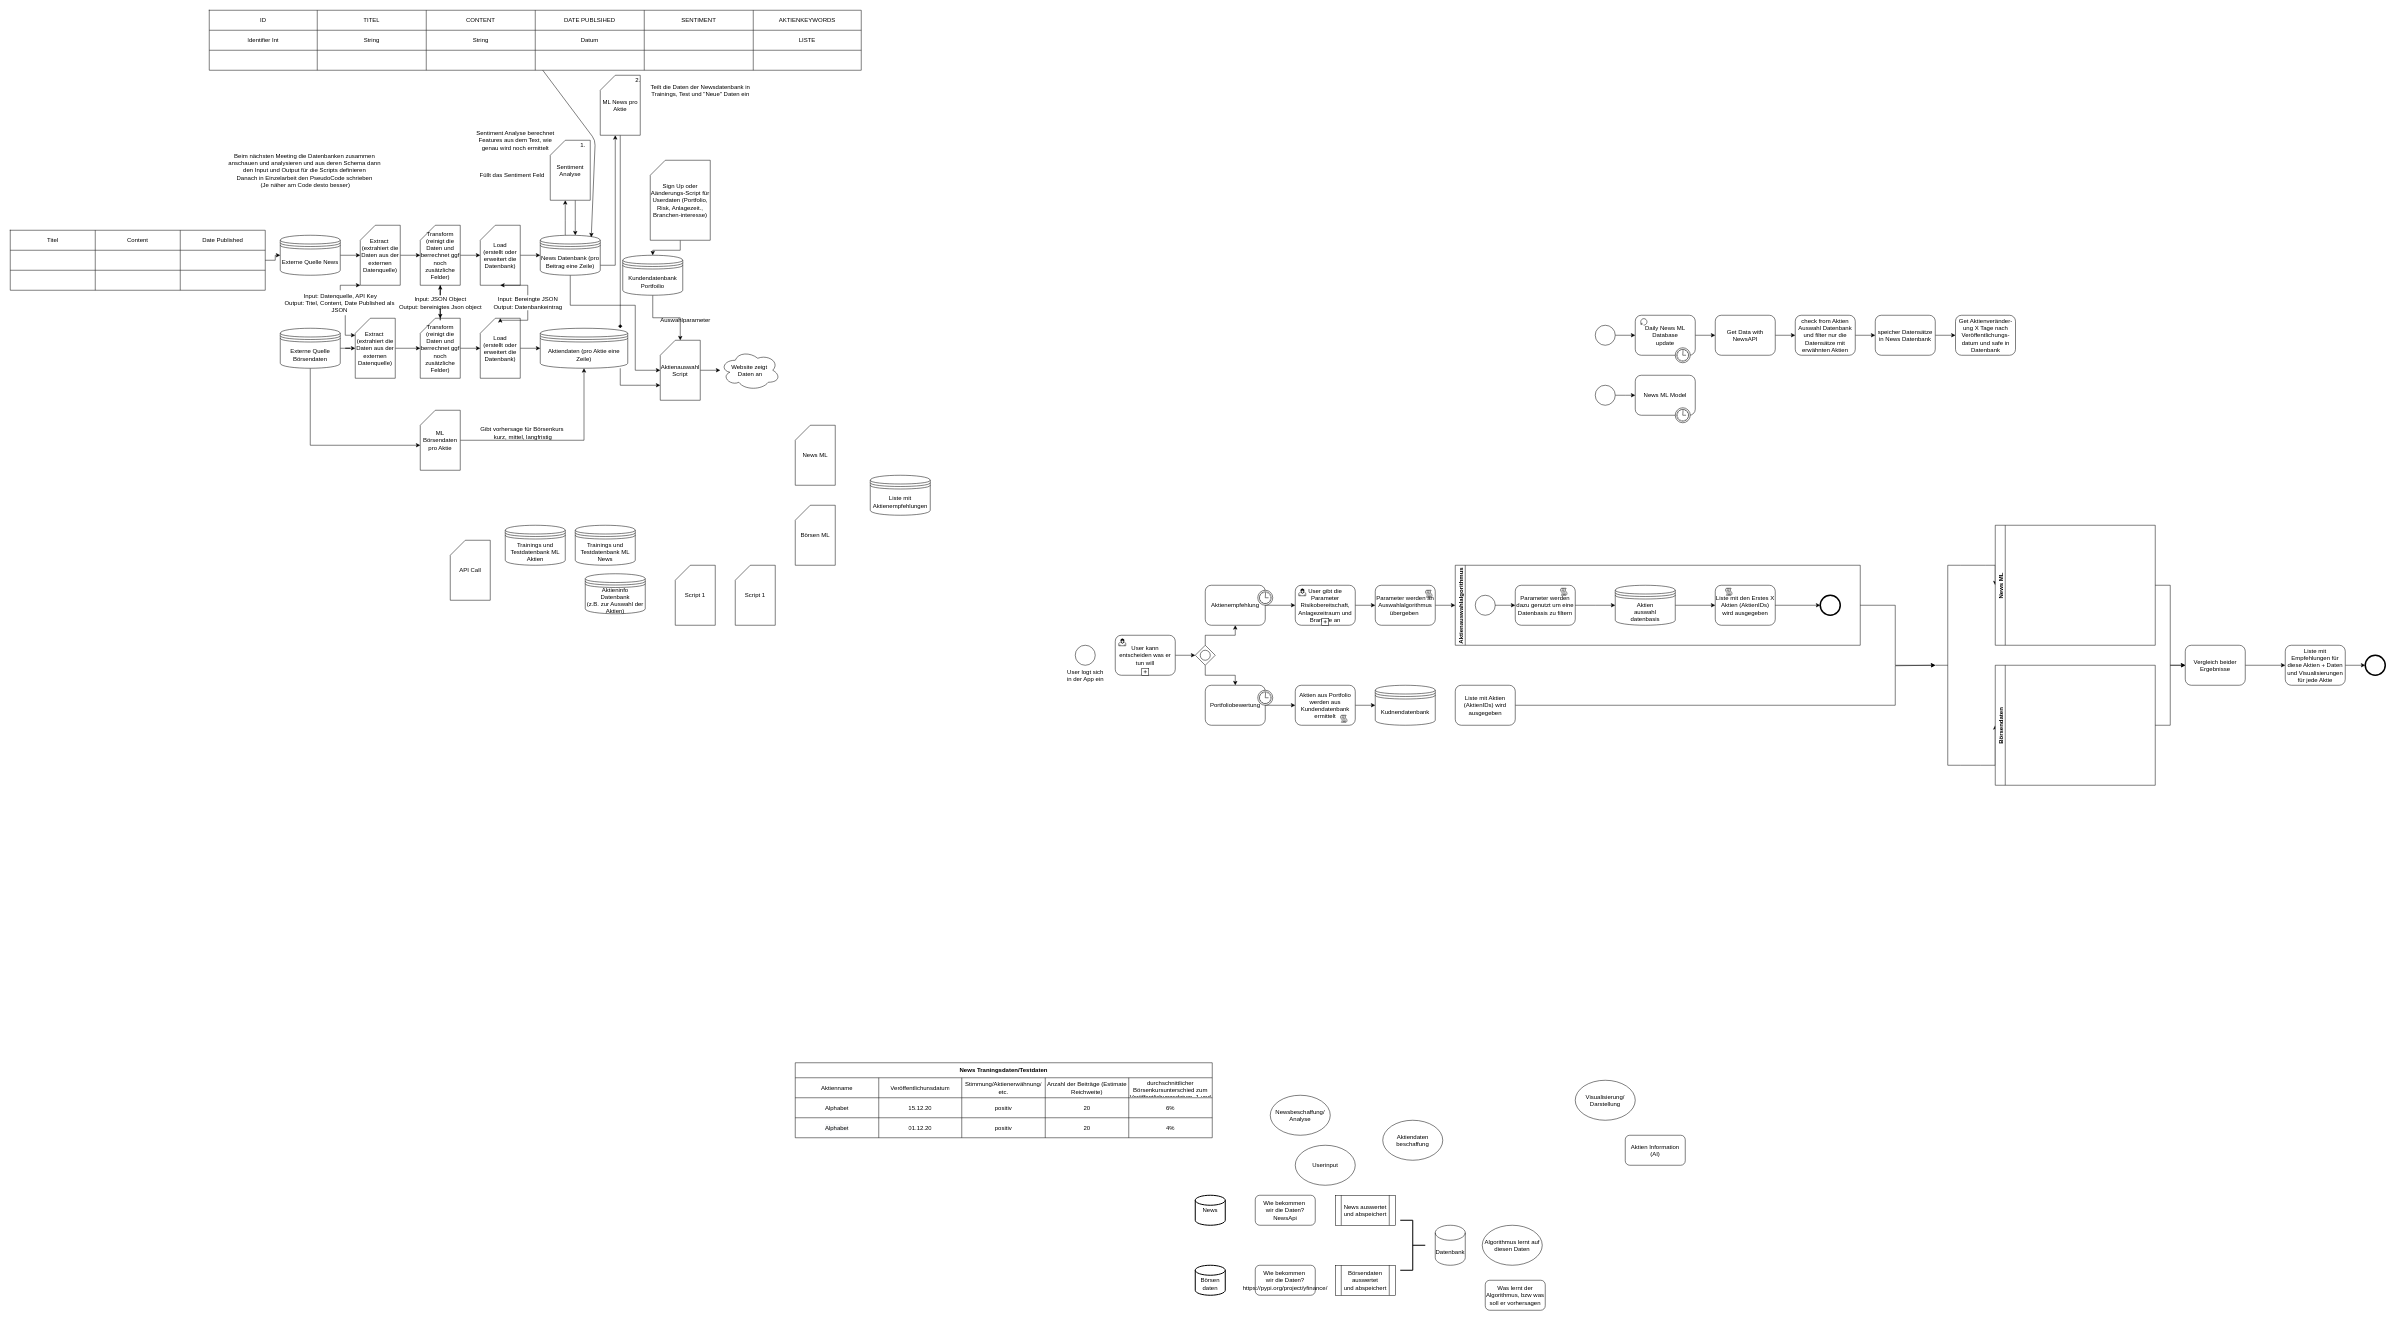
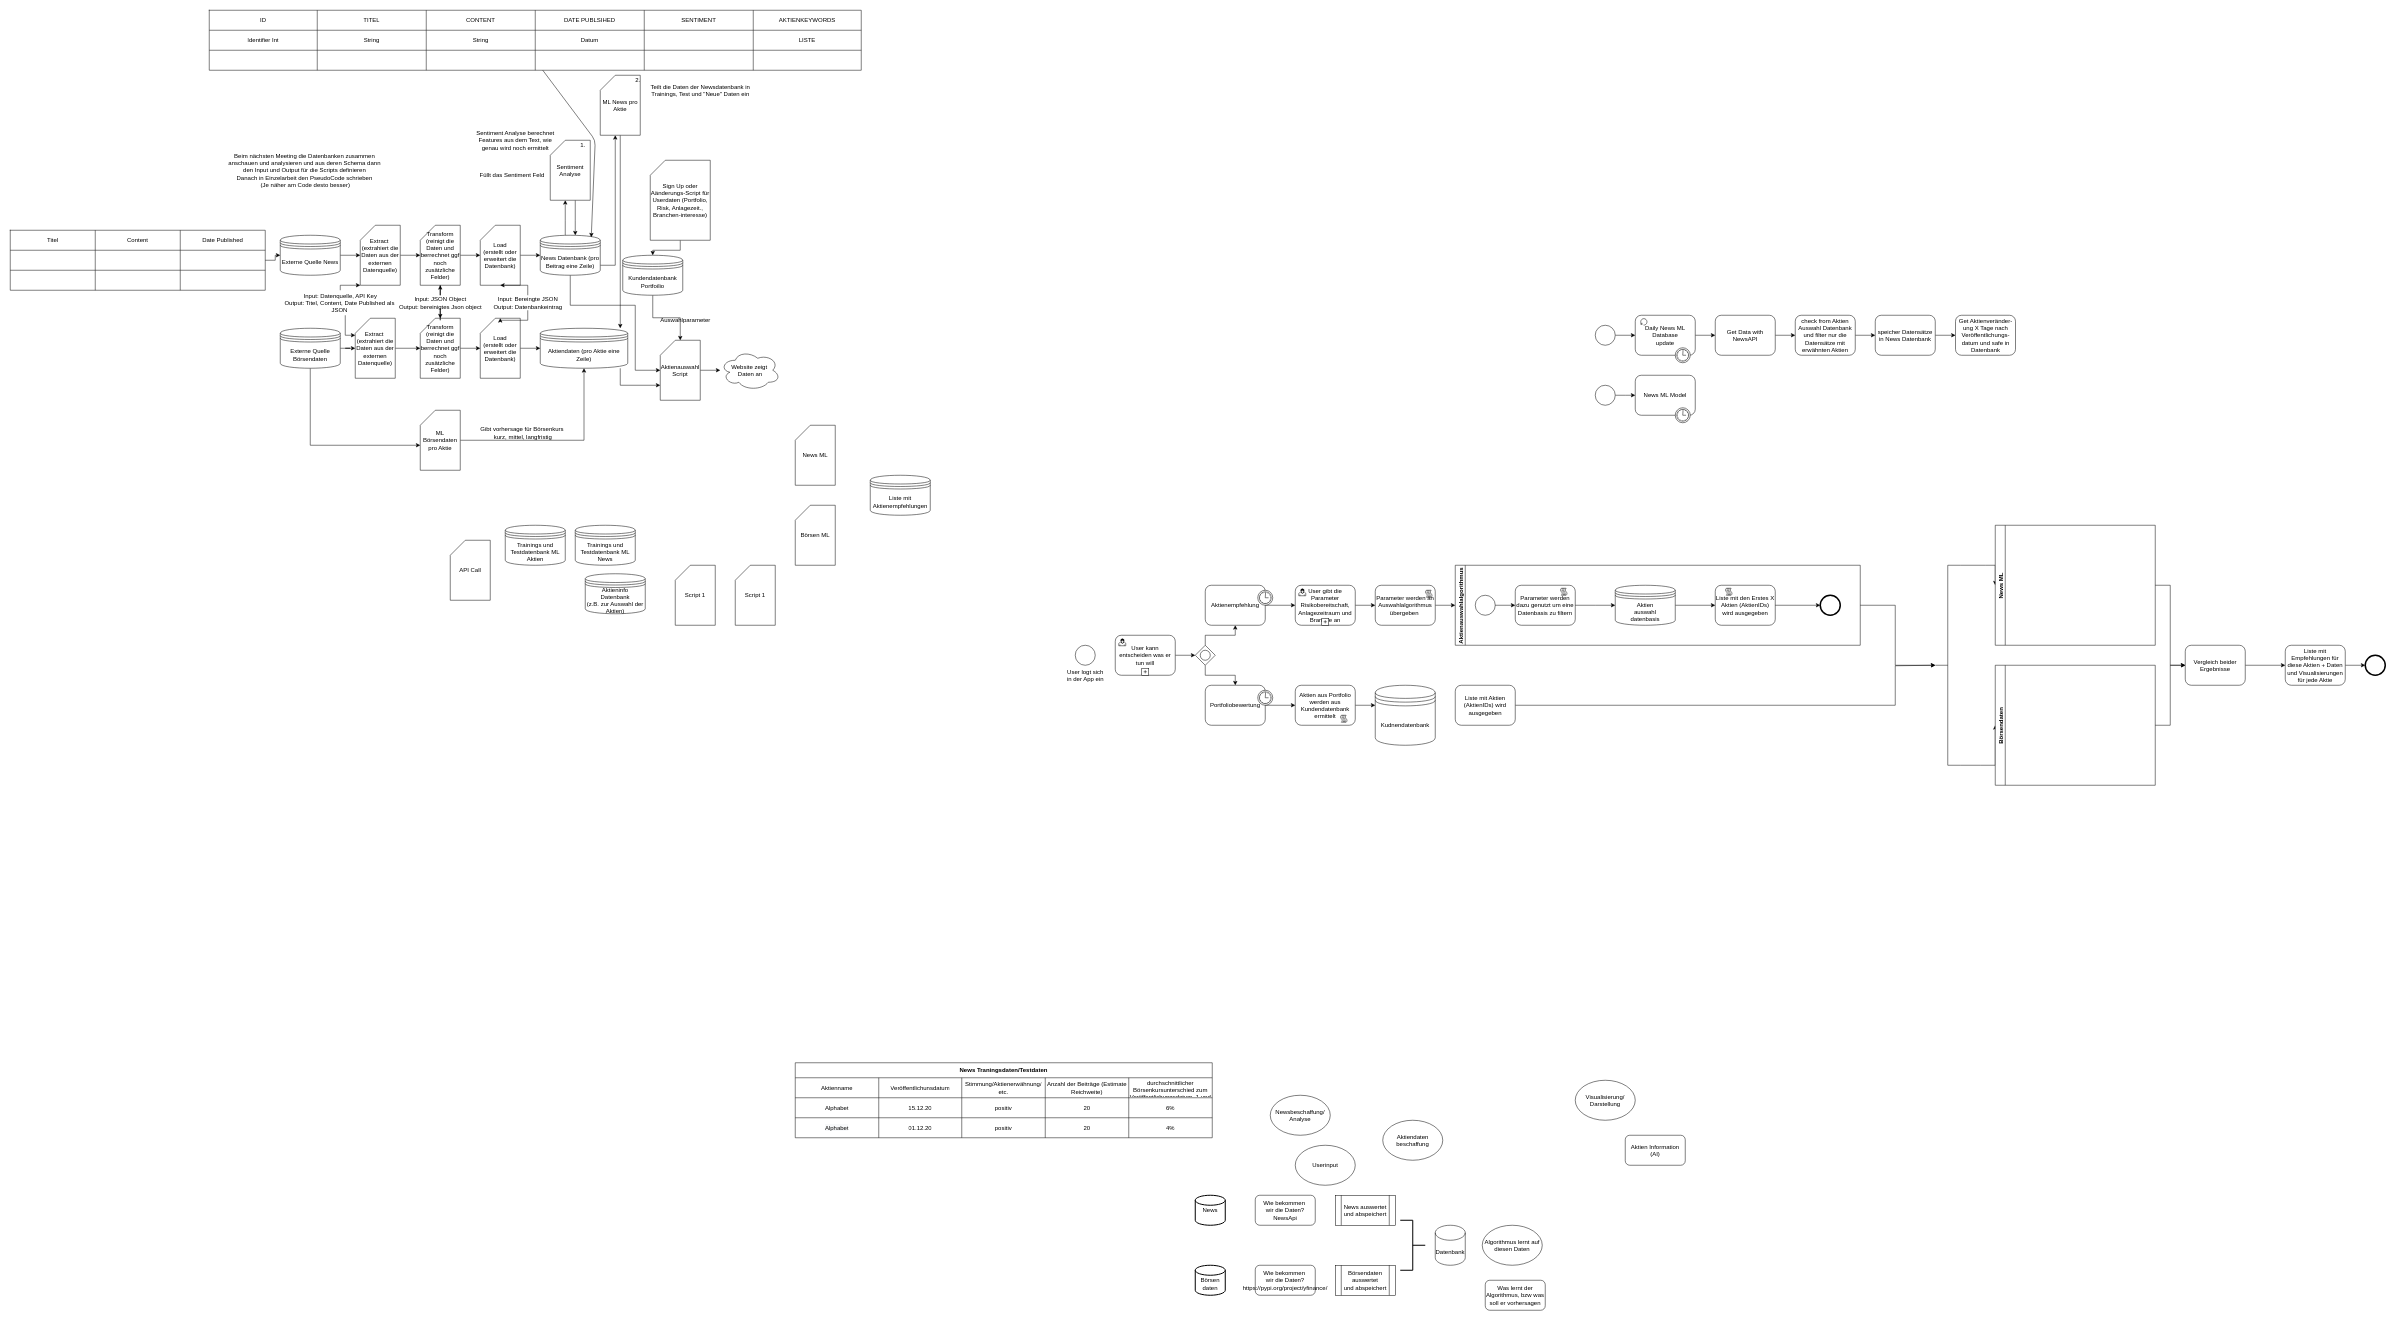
edge "ML News pro Aktie" -> "Aktiendaten (pro Aktie eine Zeile)": arrowhead diamond -> classic
node "Kudnendatenbank": size 60x40 -> 60x60
